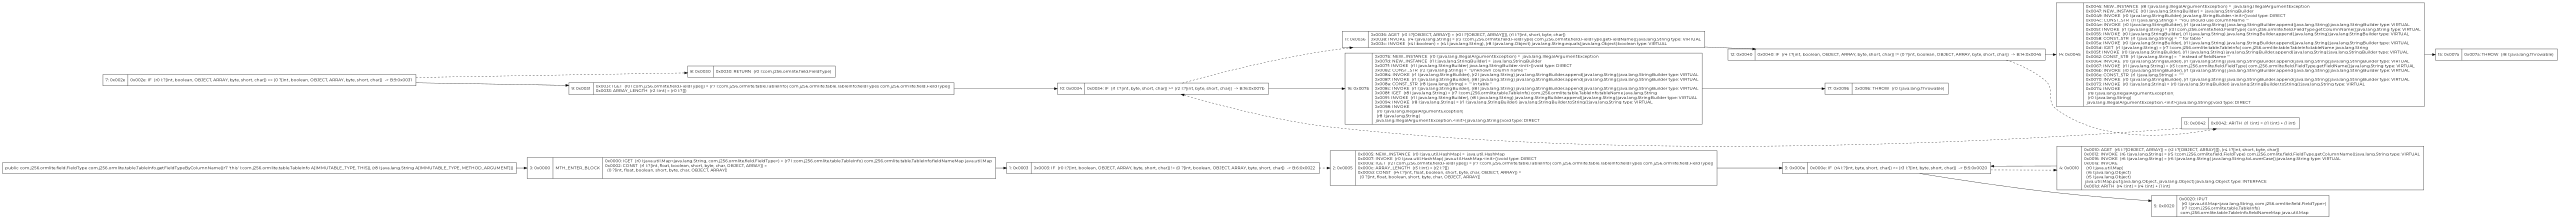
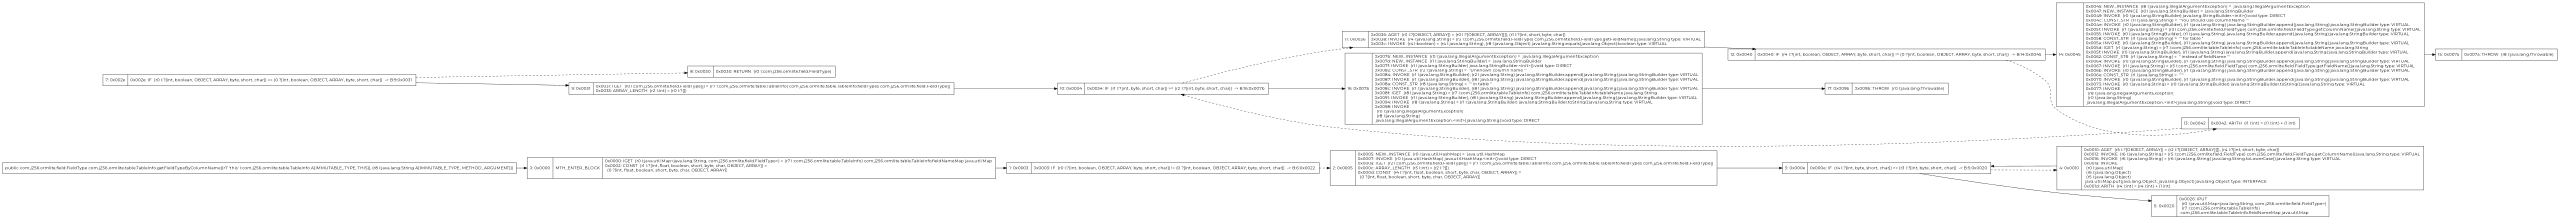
node "14: 0x0045": text "0x0074: INVOKE" -> "0x0077: INVOKE"
node "5: 0x0020": text "0x0020: IPUT" -> "0x0026: IPUT"
